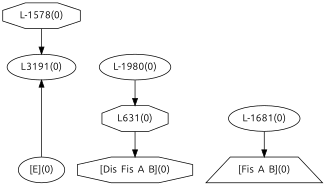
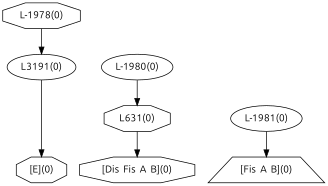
node "L-1578(0)": label "L-1578(0)" -> "L-1978(0)"
node "L-1681(0)": label "L-1681(0)" -> "L-1981(0)"
edge "[E](0)" -> "L3191(0)": reversed
node "[E](0)": shape ellipse -> octagon
